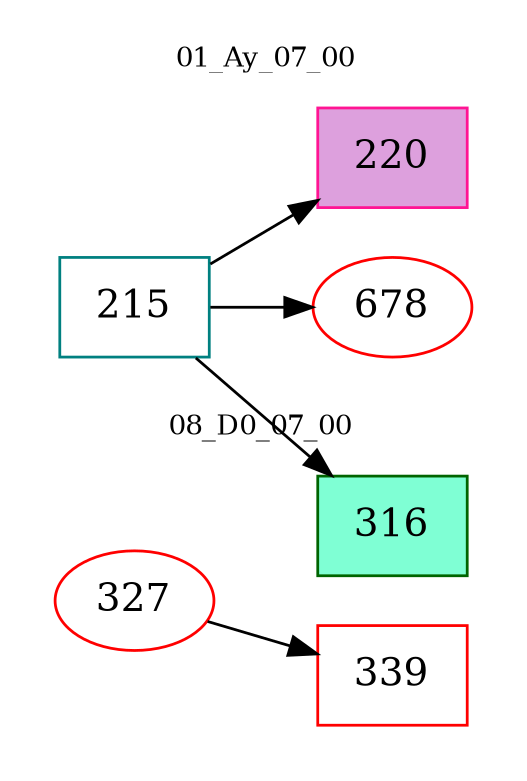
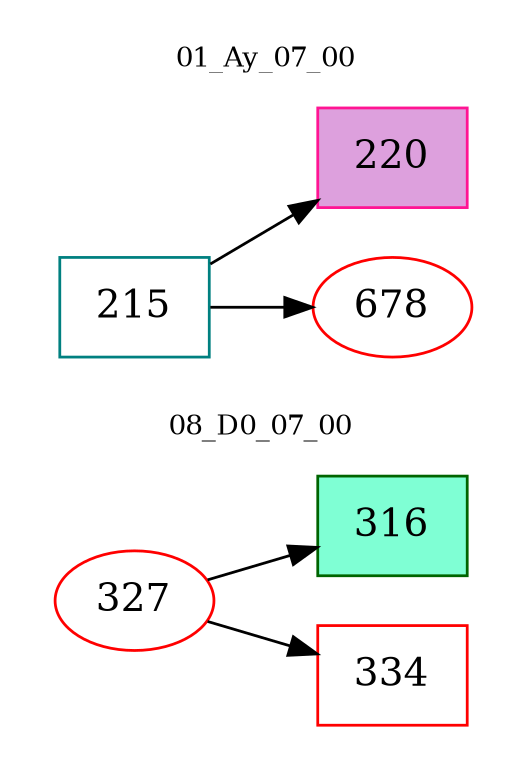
edge "215" -> "316": now "327" -> "316"
node "339": label "339" -> "334"
